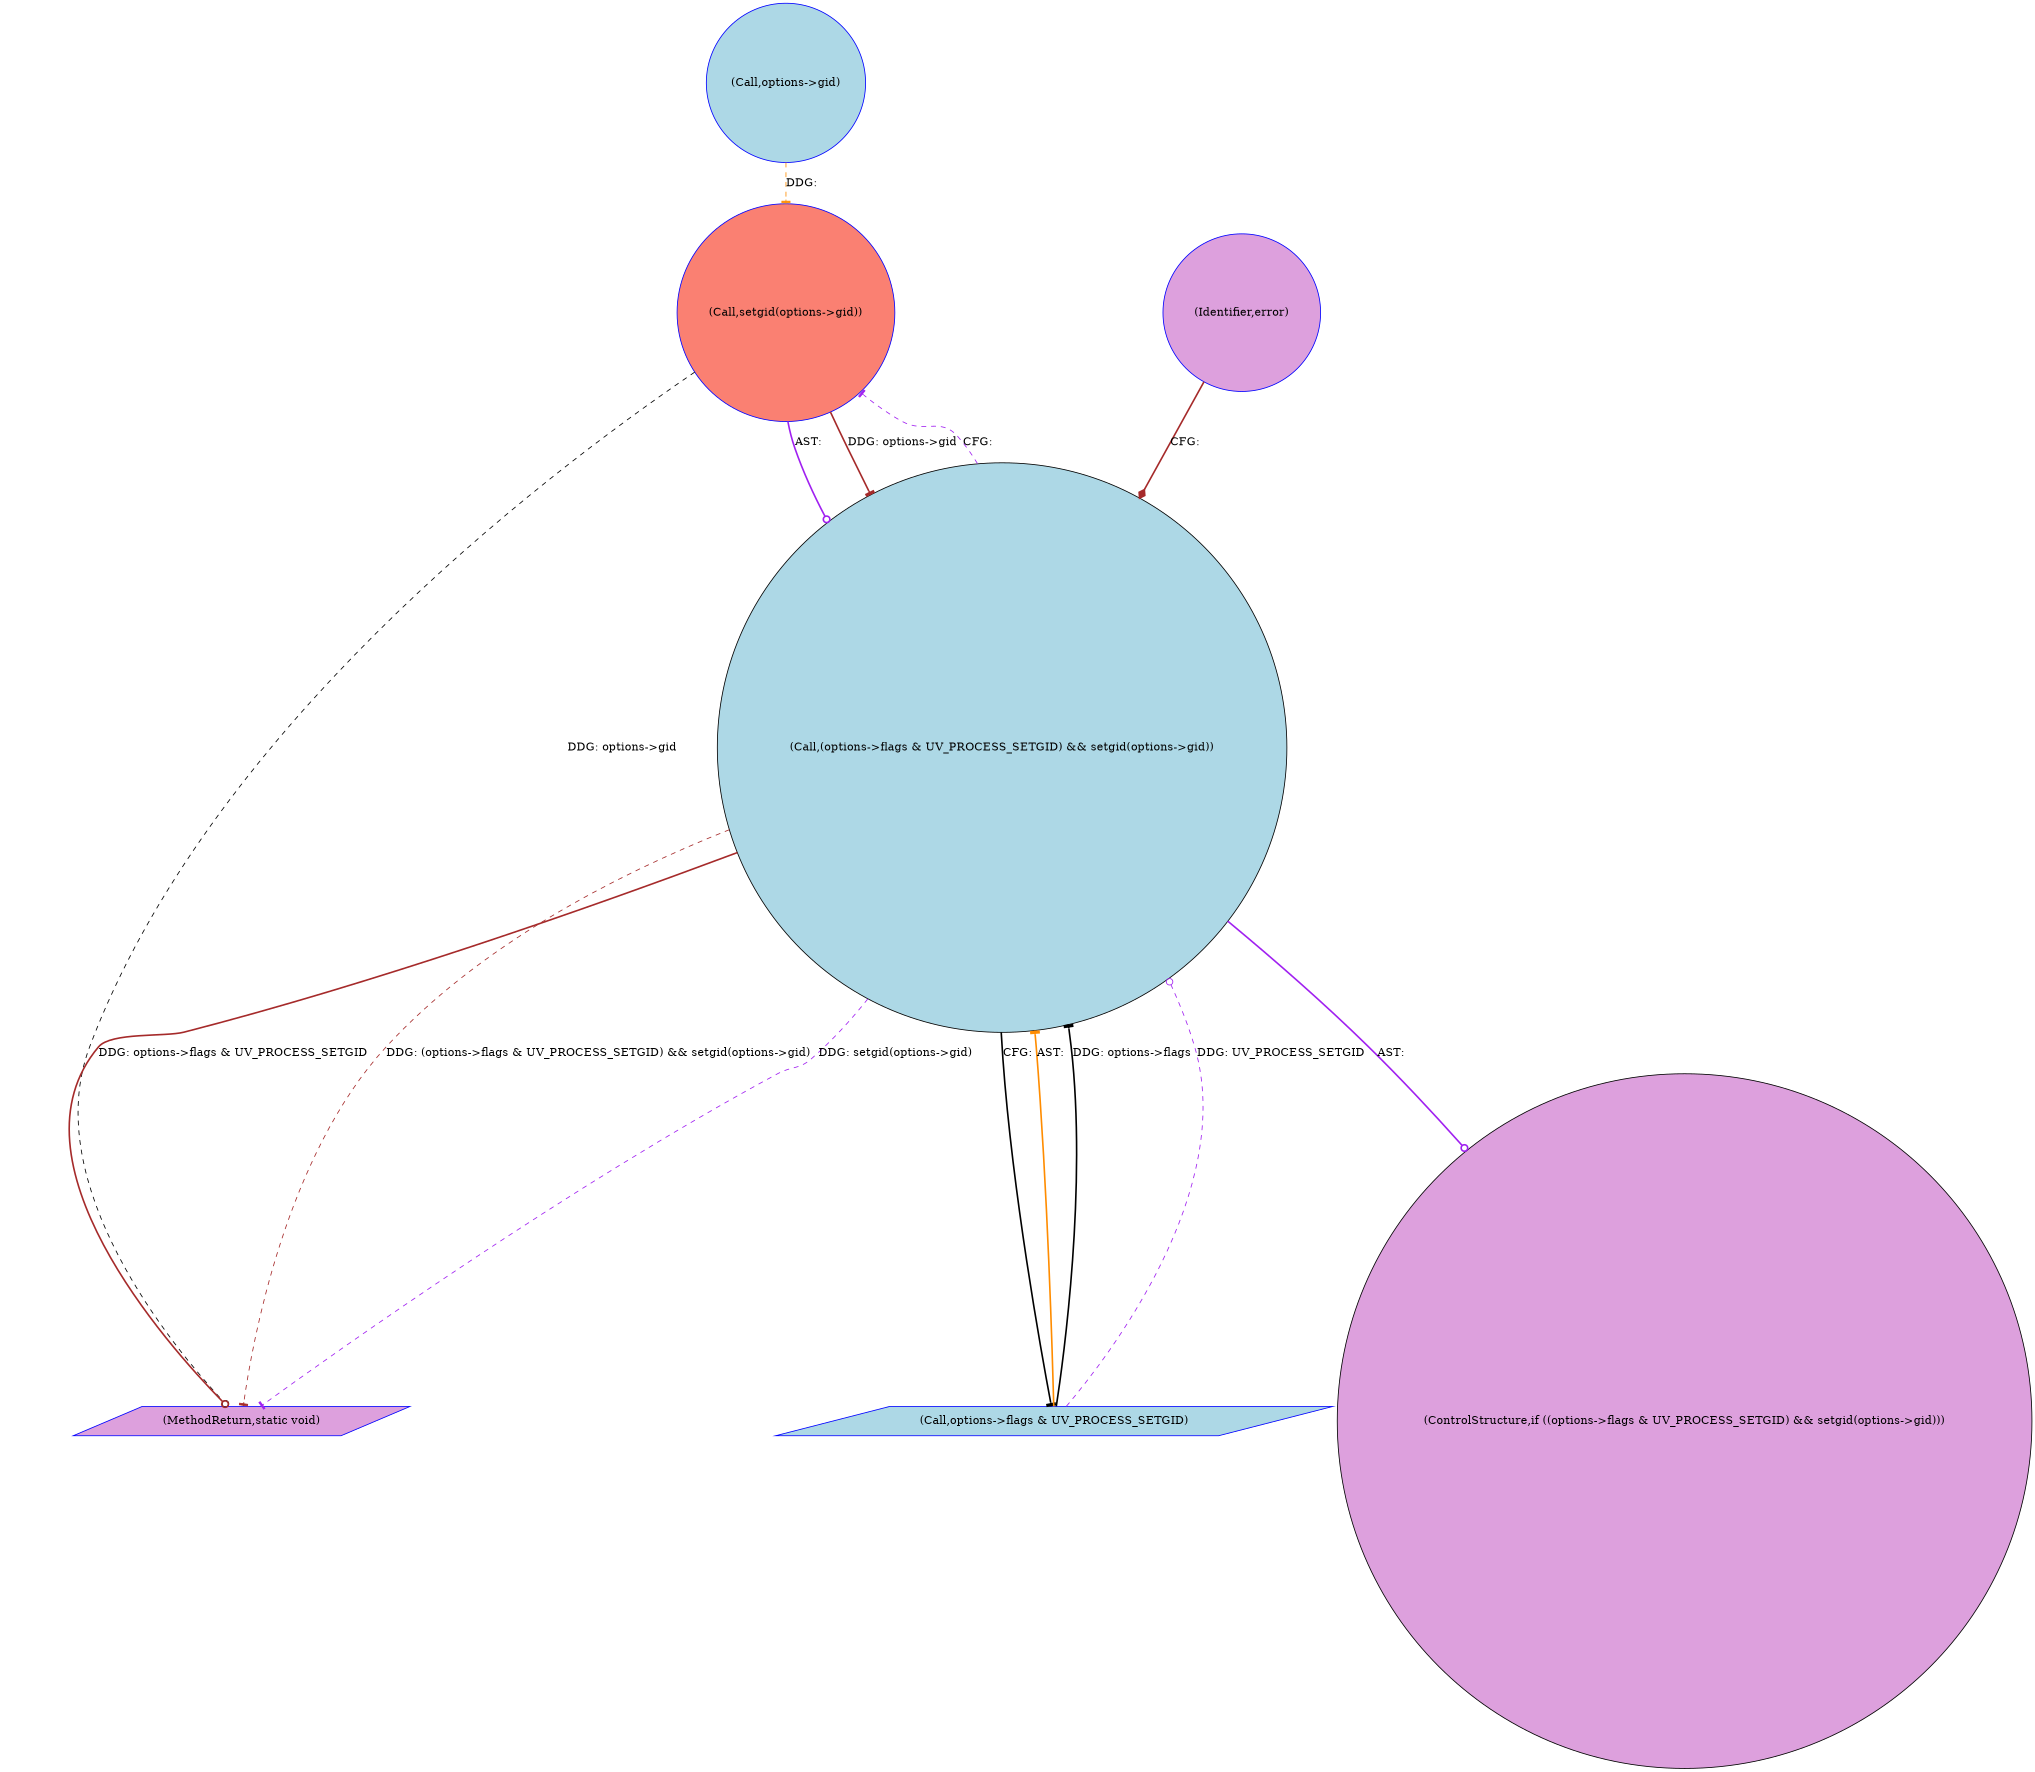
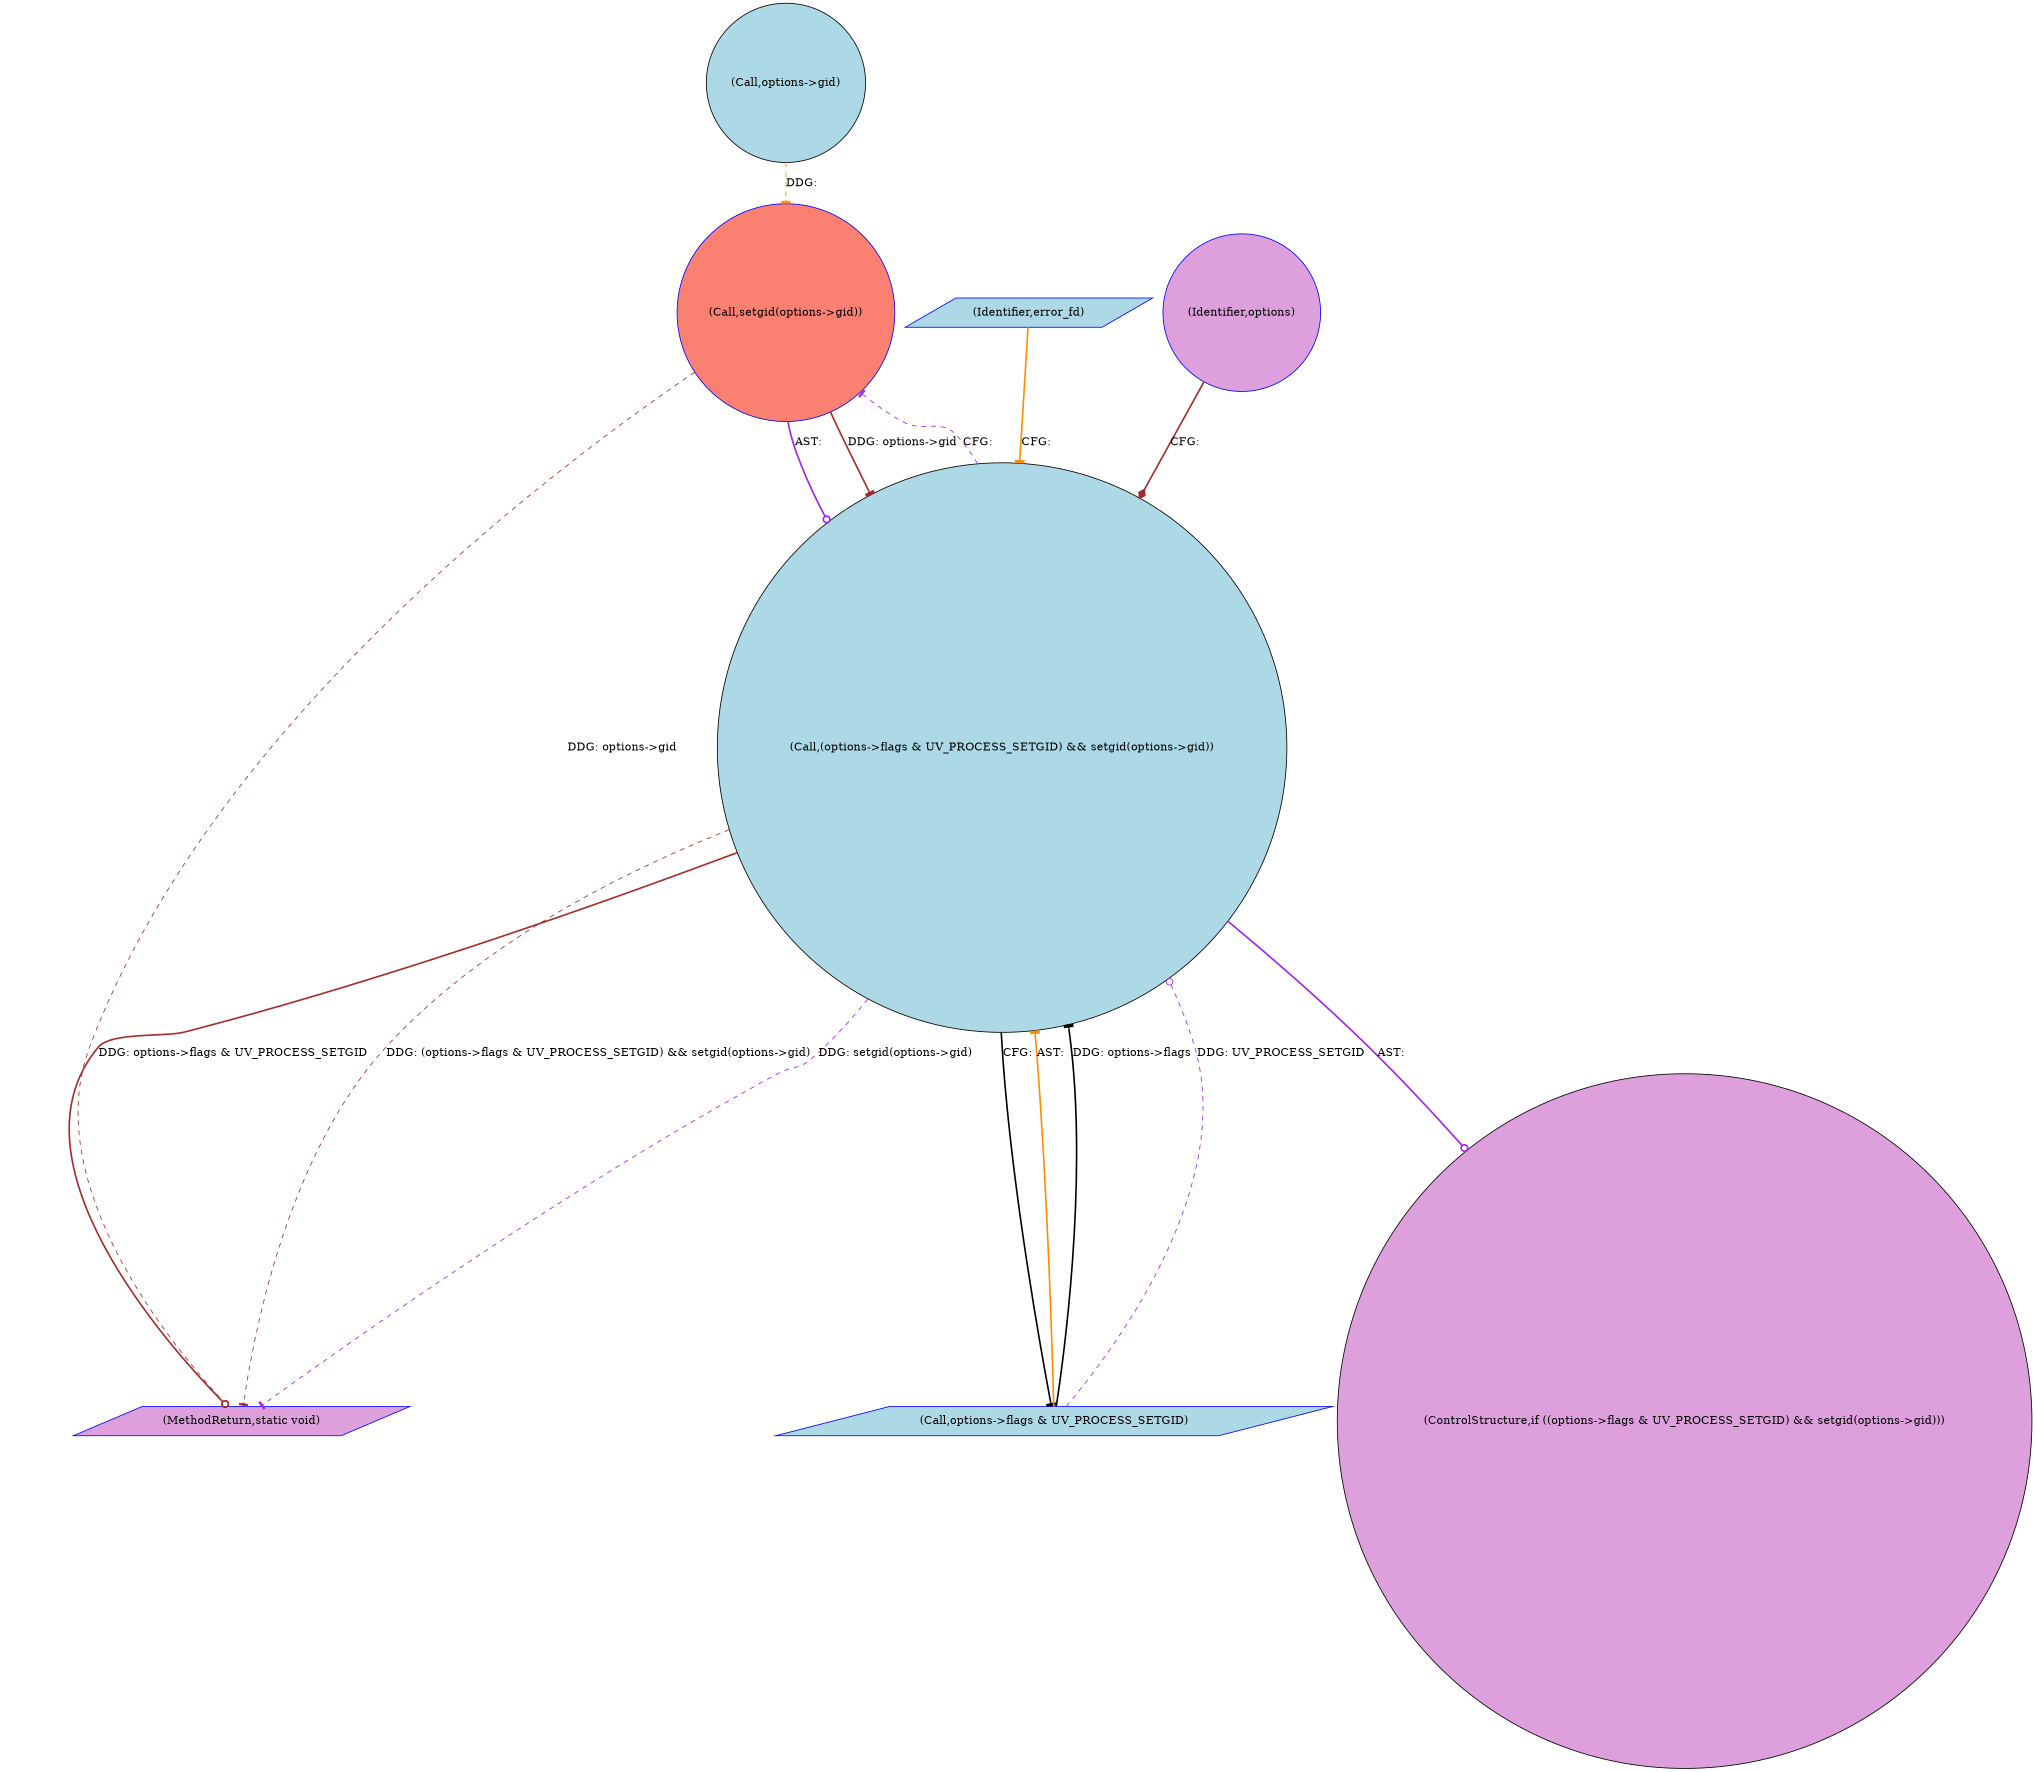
node "(Call,options->gid)": color blue -> black
node "(Identifier,error_fd)": added
node "(Identifier,error)": label "(Identifier,error)" -> "(Identifier,options)"
edge "(Call,setgid(options->gid))" -> "(MethodReturn,static void)": color black -> brown
